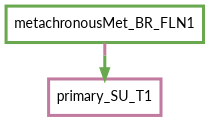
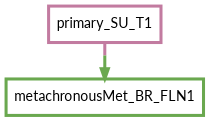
edge "metachronousMet_BR_FLN1" -> "primary_SU_T1": reversed
